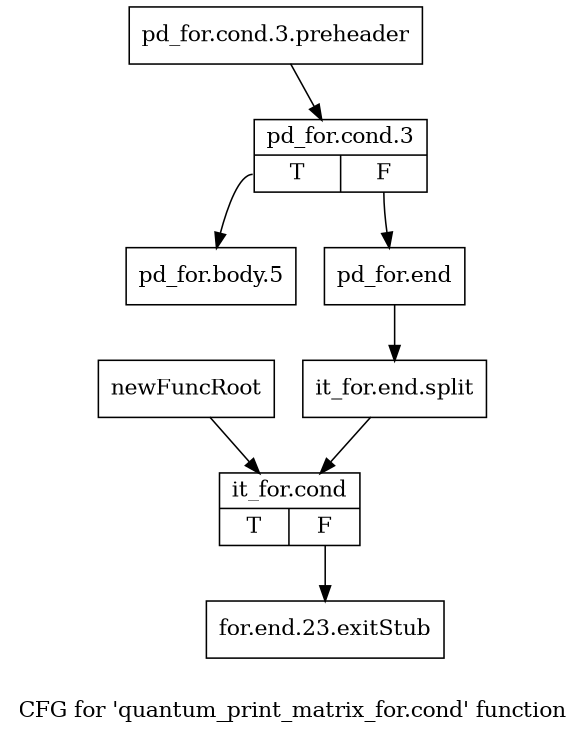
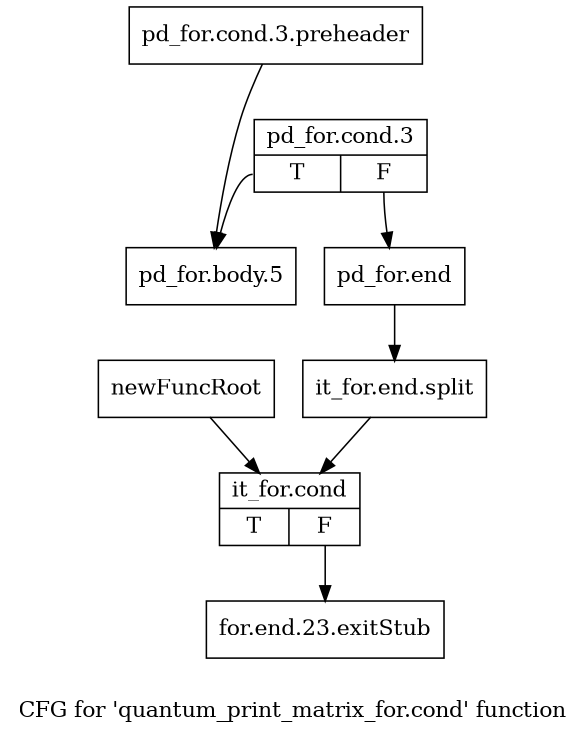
edge "pd_for.cond.3.preheader" -> "pd_for.cond.3": now "pd_for.cond.3.preheader" -> "pd_for.body.5"
